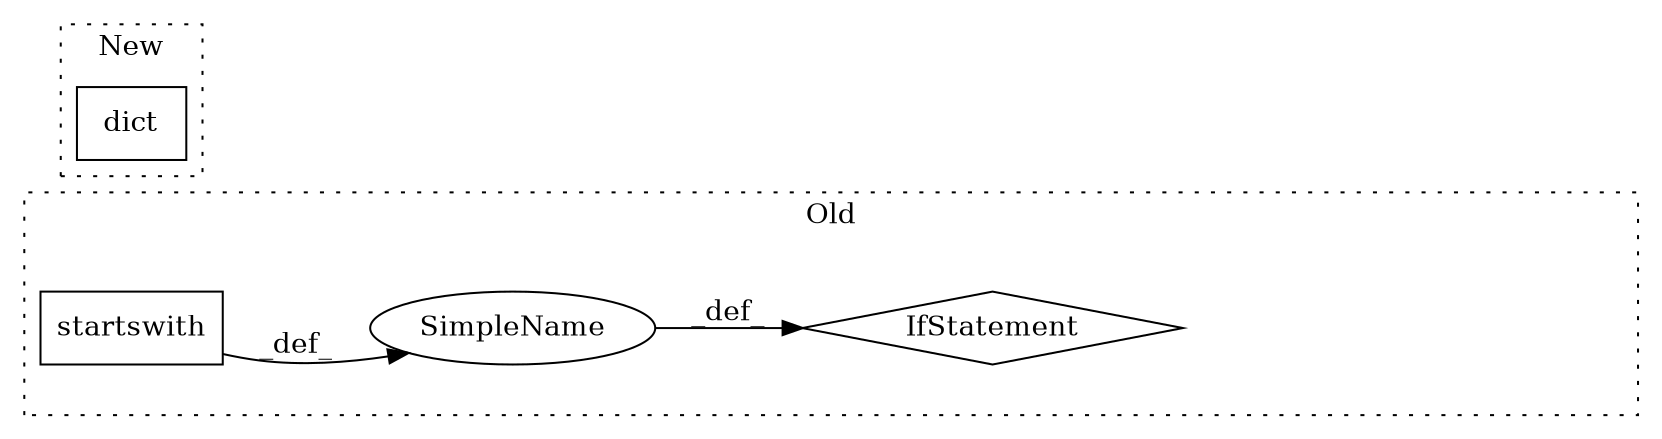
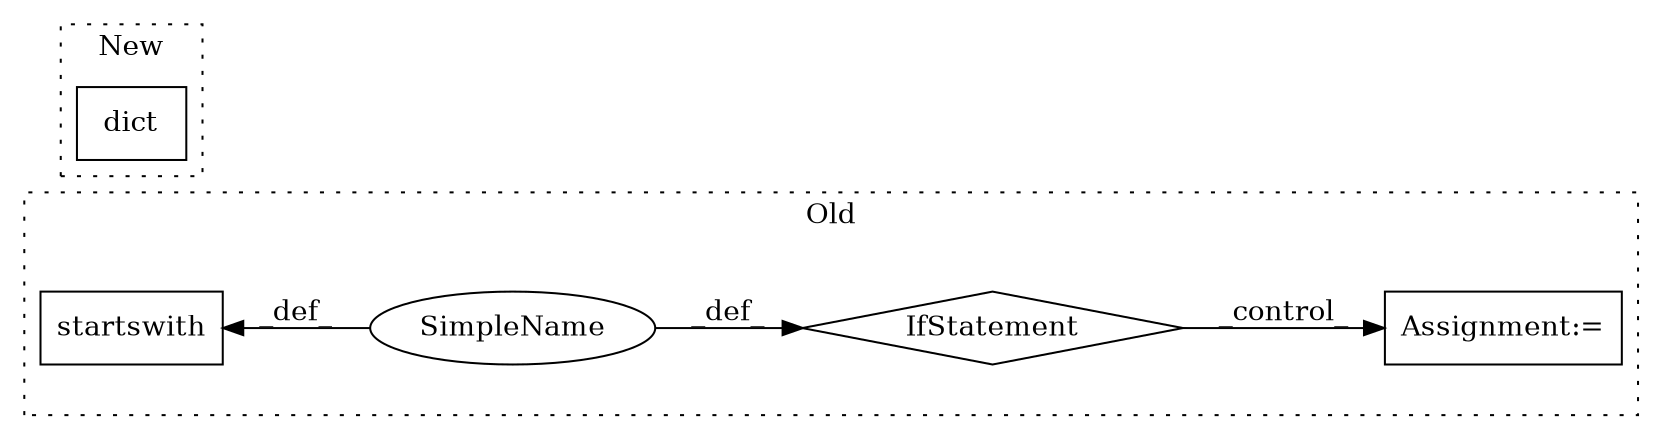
node "Assignment:=": added
edge "startswith" -> "SimpleName": reversed
